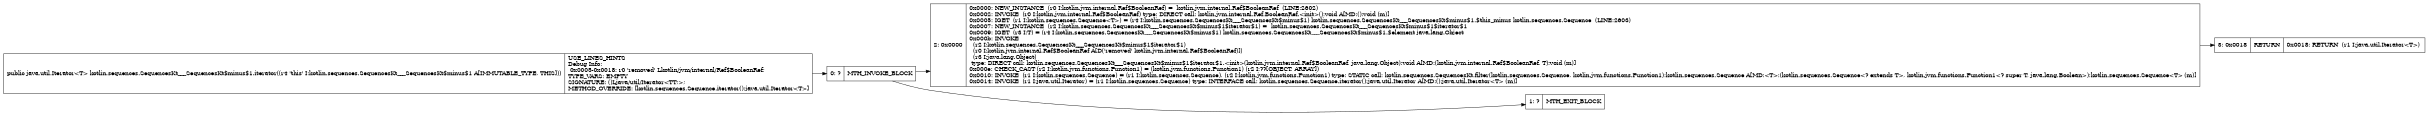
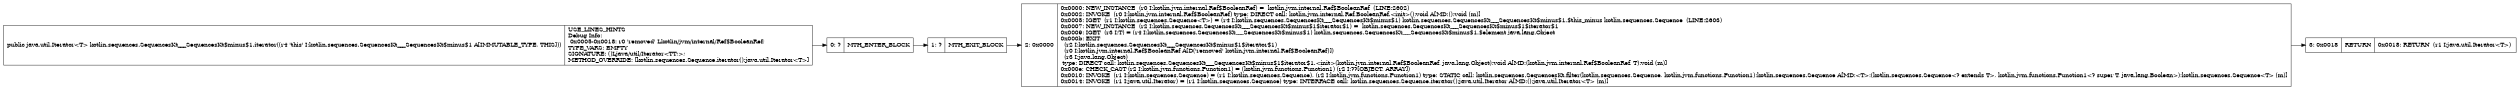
node "2: 0x0000": text "0x000b: INVOKE" -> "0x000b: EXIT"
edge "0: ?" -> "2: 0x0000": now "1: ?" -> "2: 0x0000"
node "0: ?": text "MTH_INVOKE_BLOCK" -> "MTH_ENTER_BLOCK"
